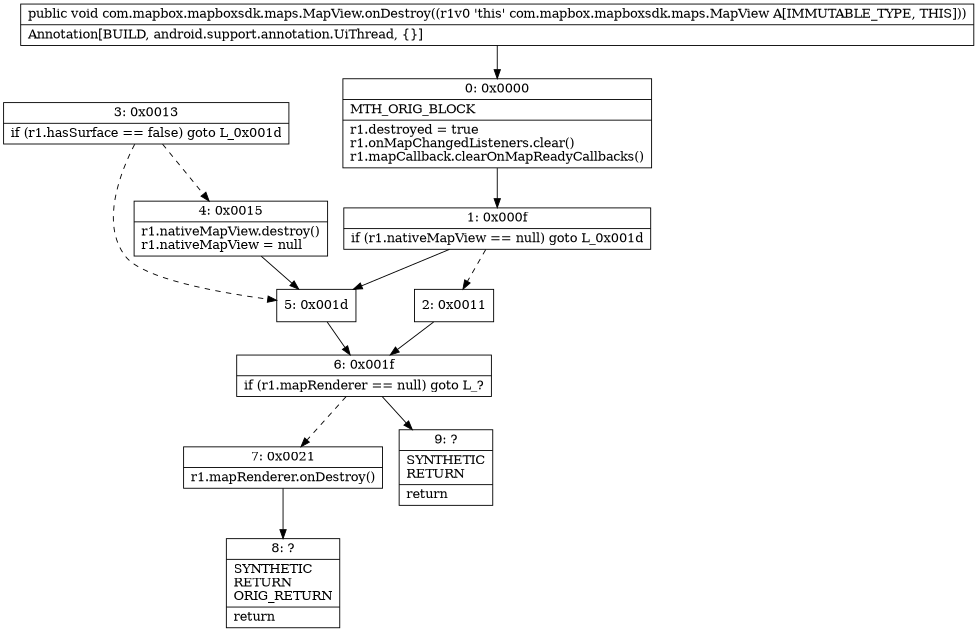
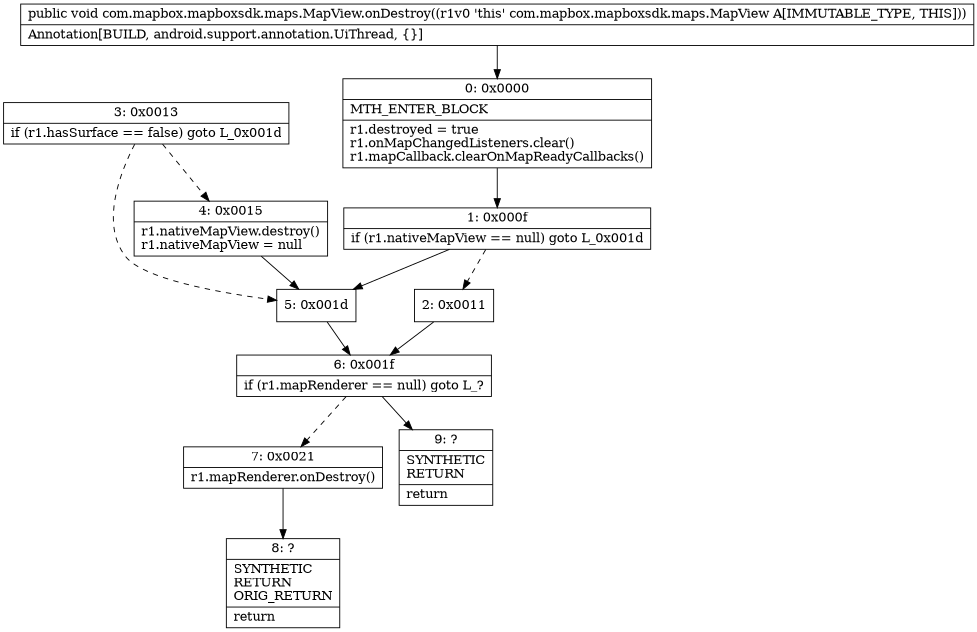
node "0: 0x0000": text "MTH_ORIG_BLOCK" -> "MTH_ENTER_BLOCK"
